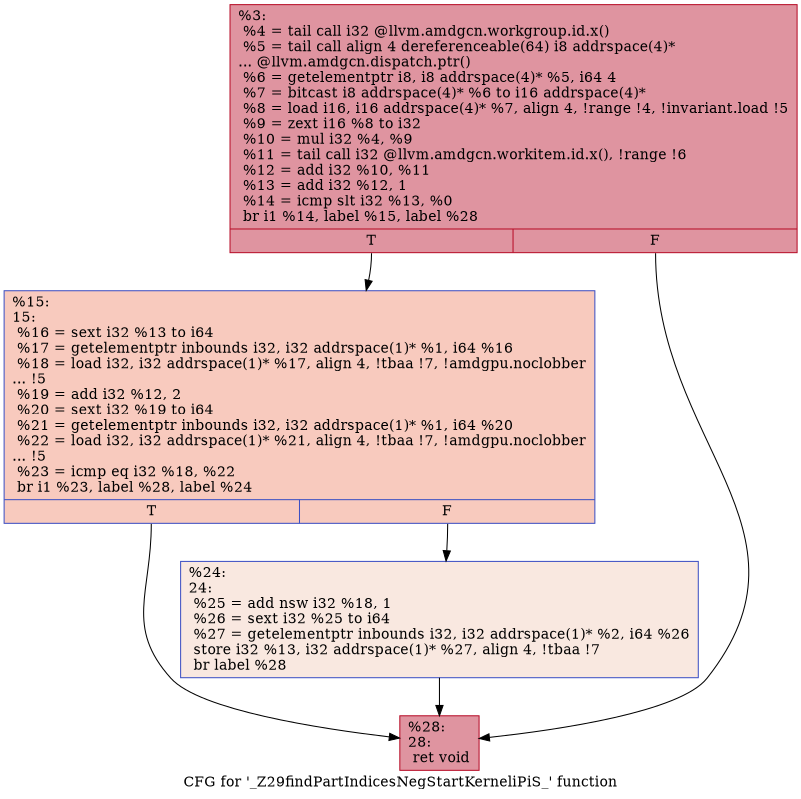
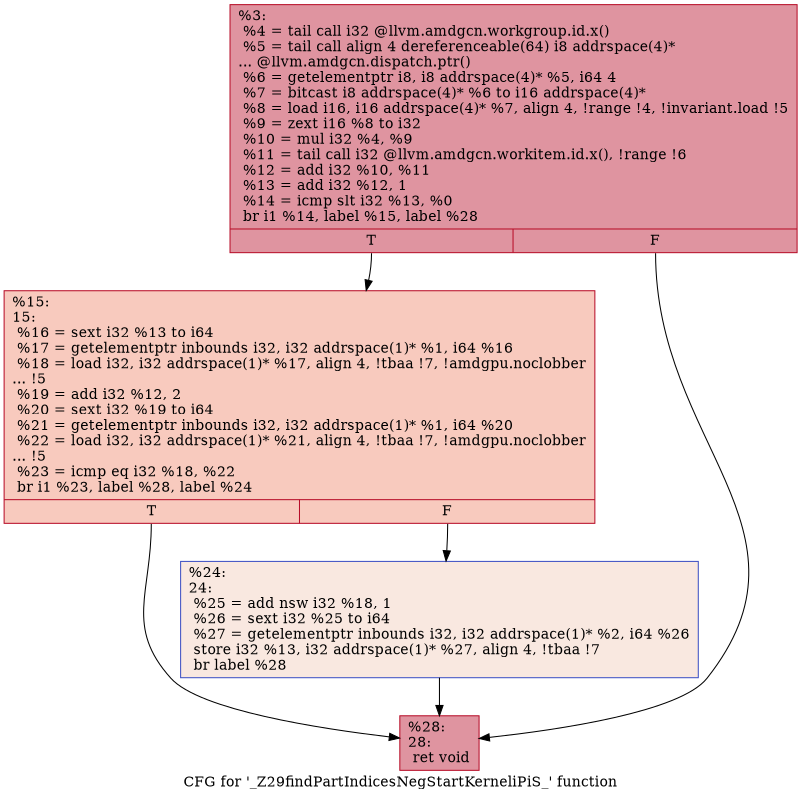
node "%15:": color #3d50c3ff -> #b70d28ff
